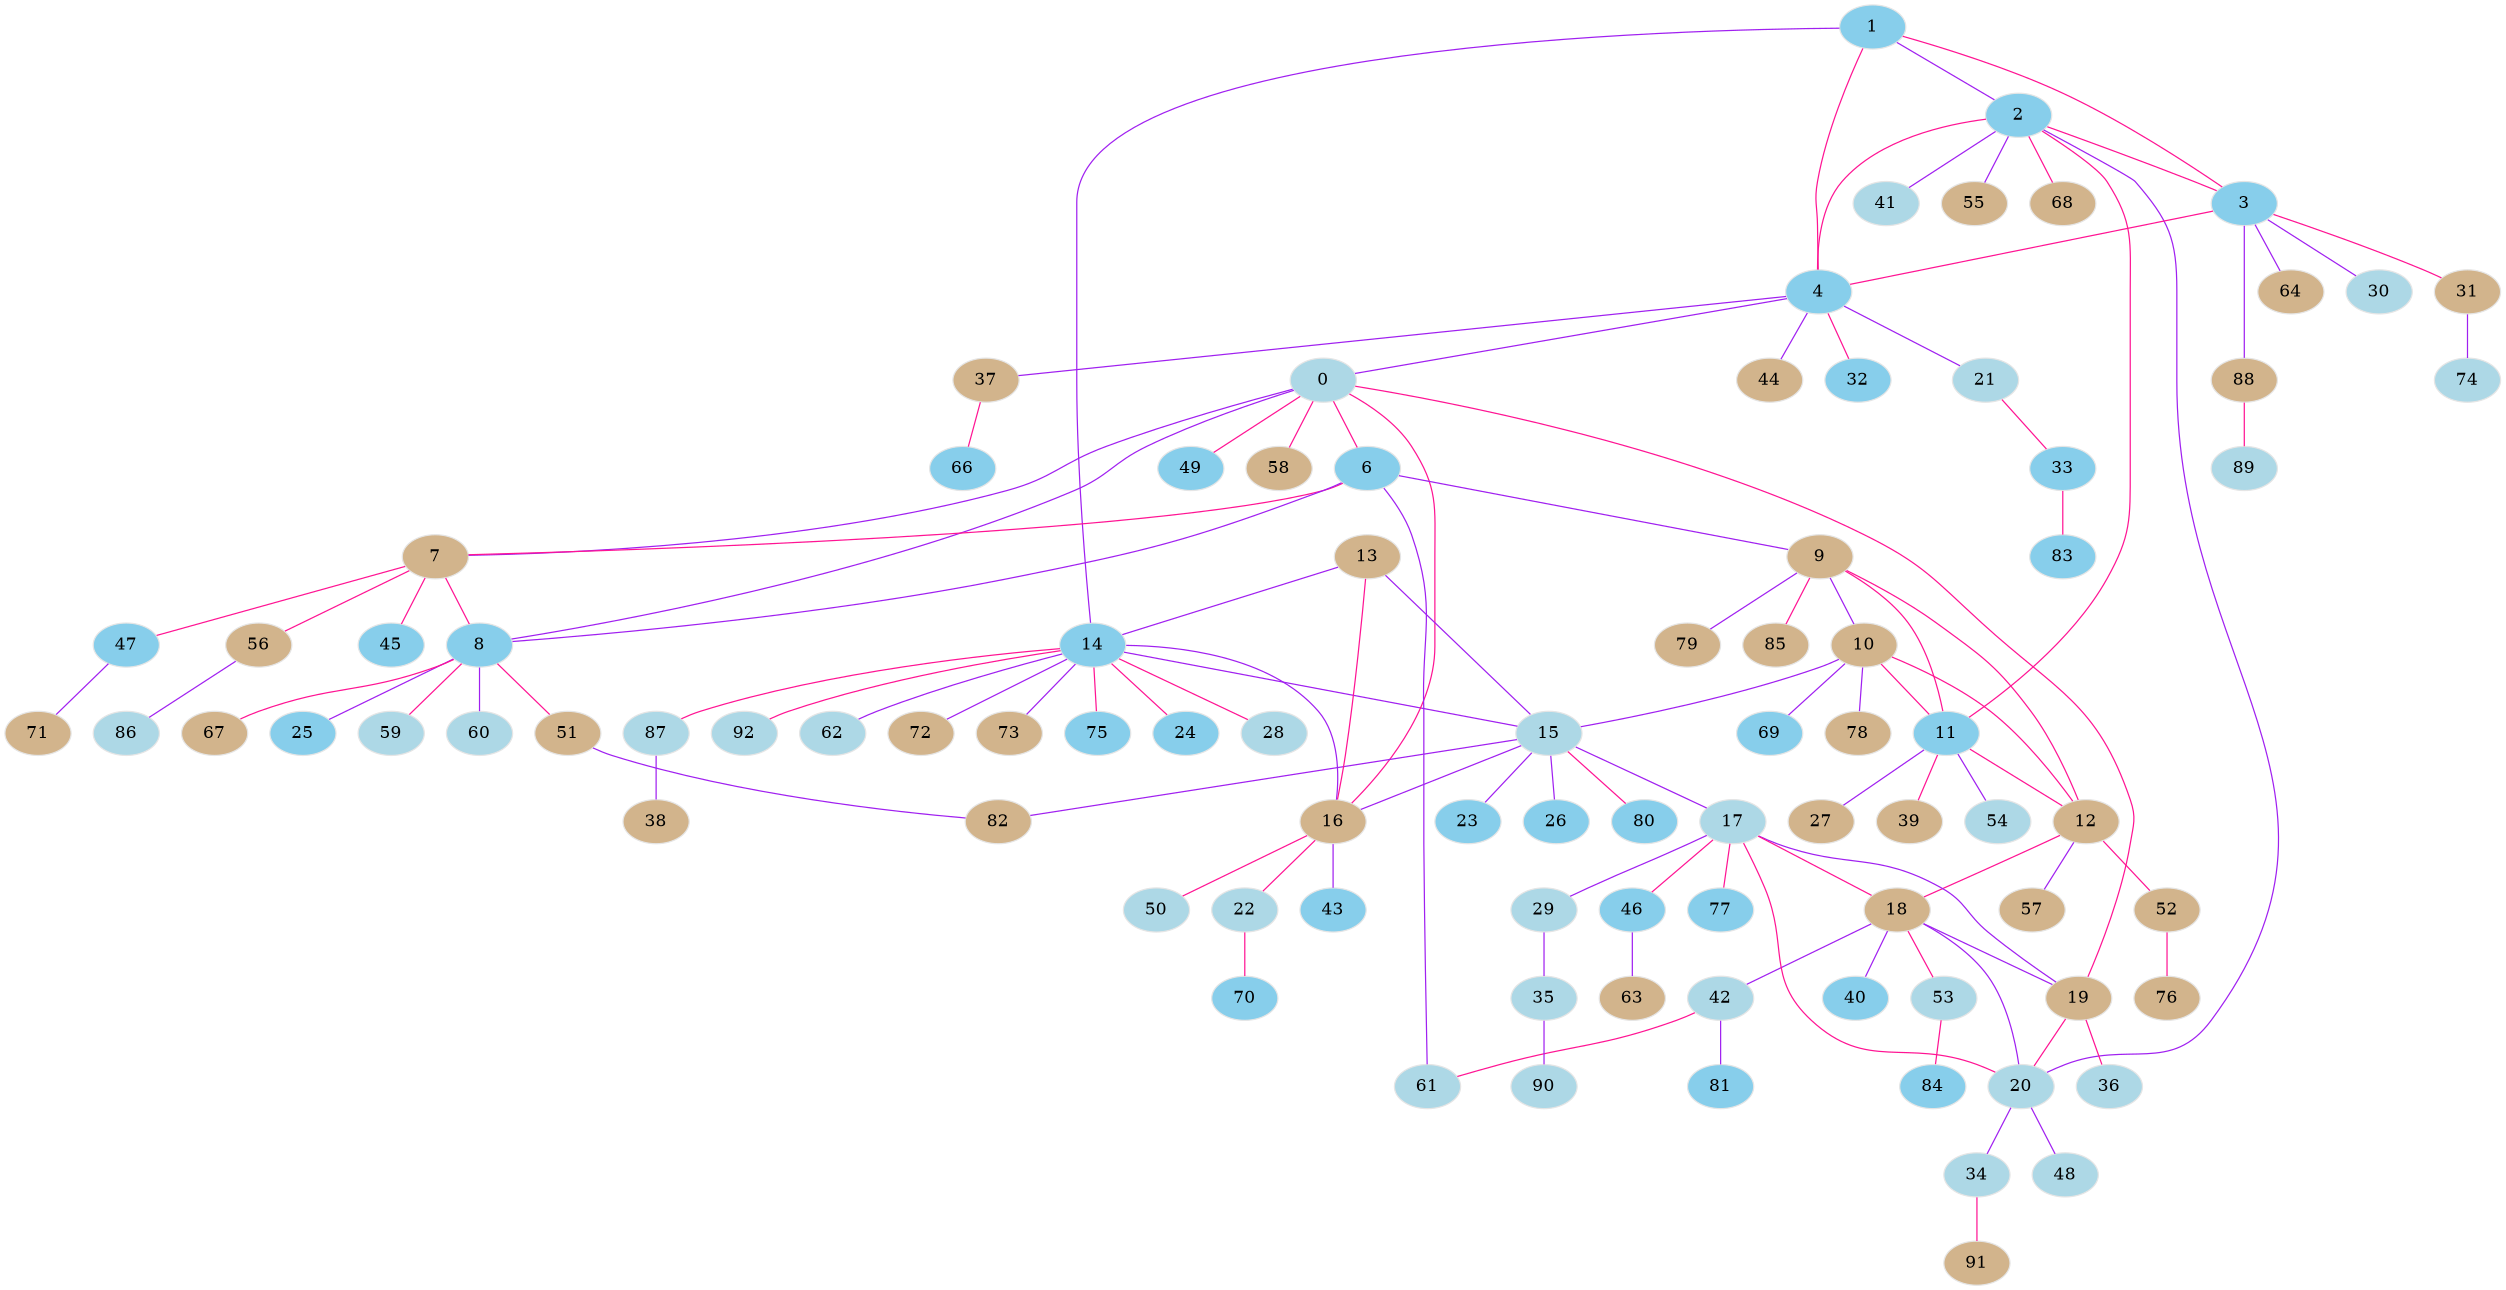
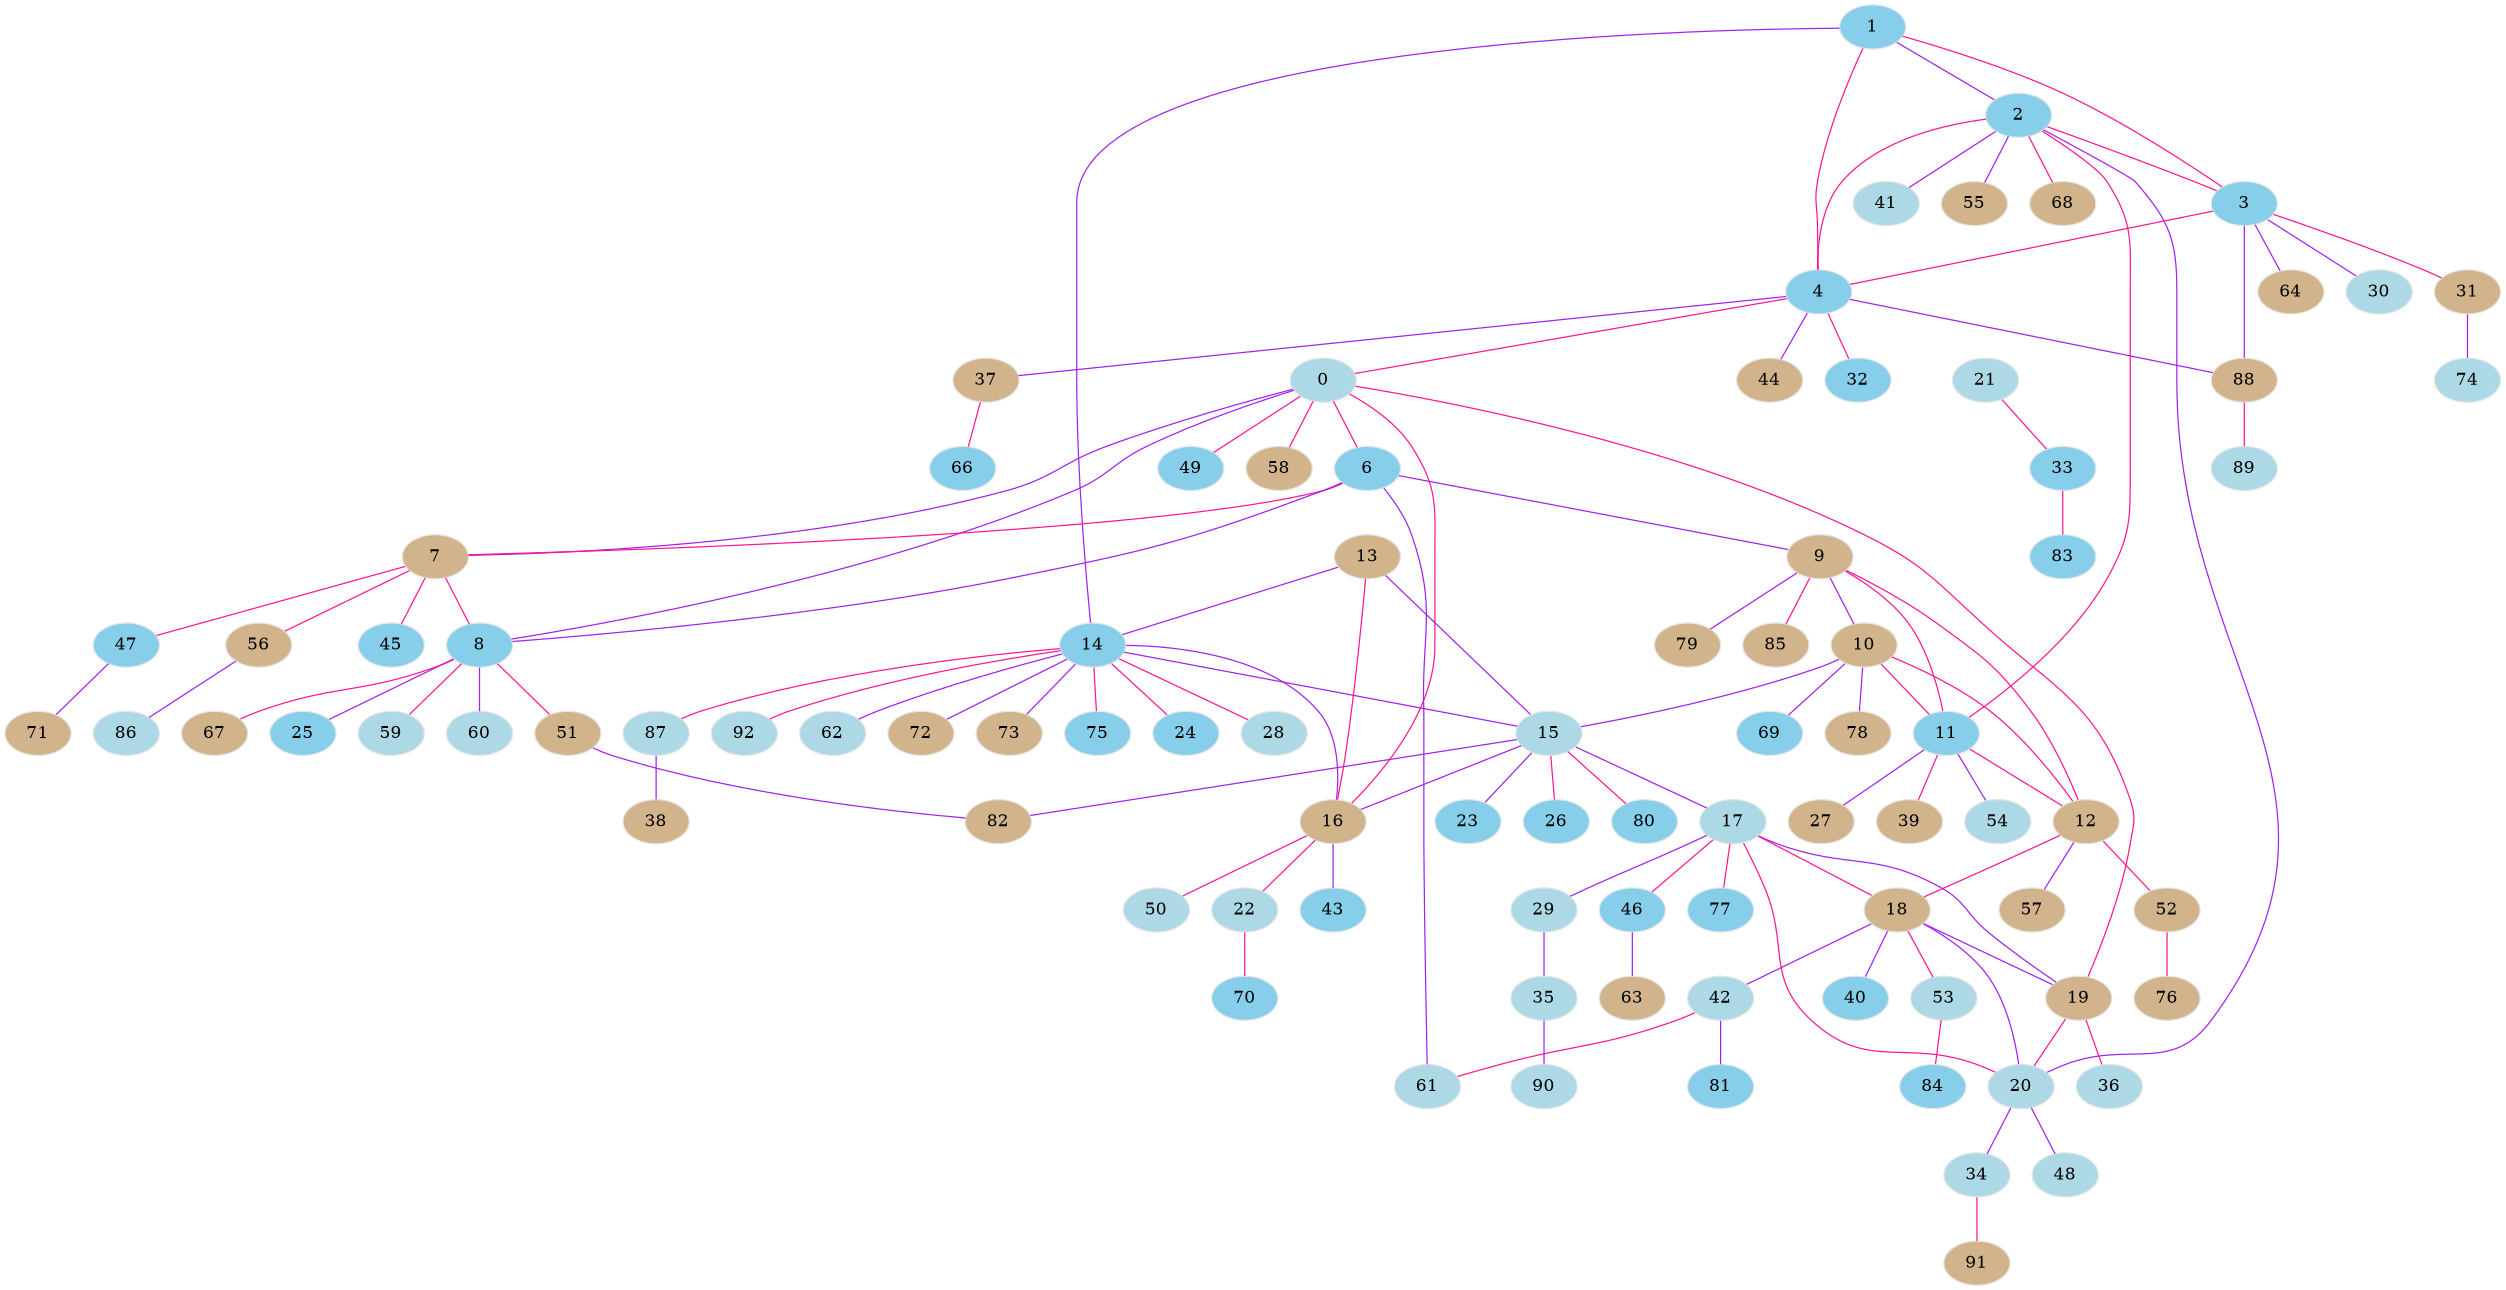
edge "4" -- "0": color purple -> deeppink
edge "4" -- "21": now "4" -- "88"
edge "15" -- "26": color purple -> deeppink
